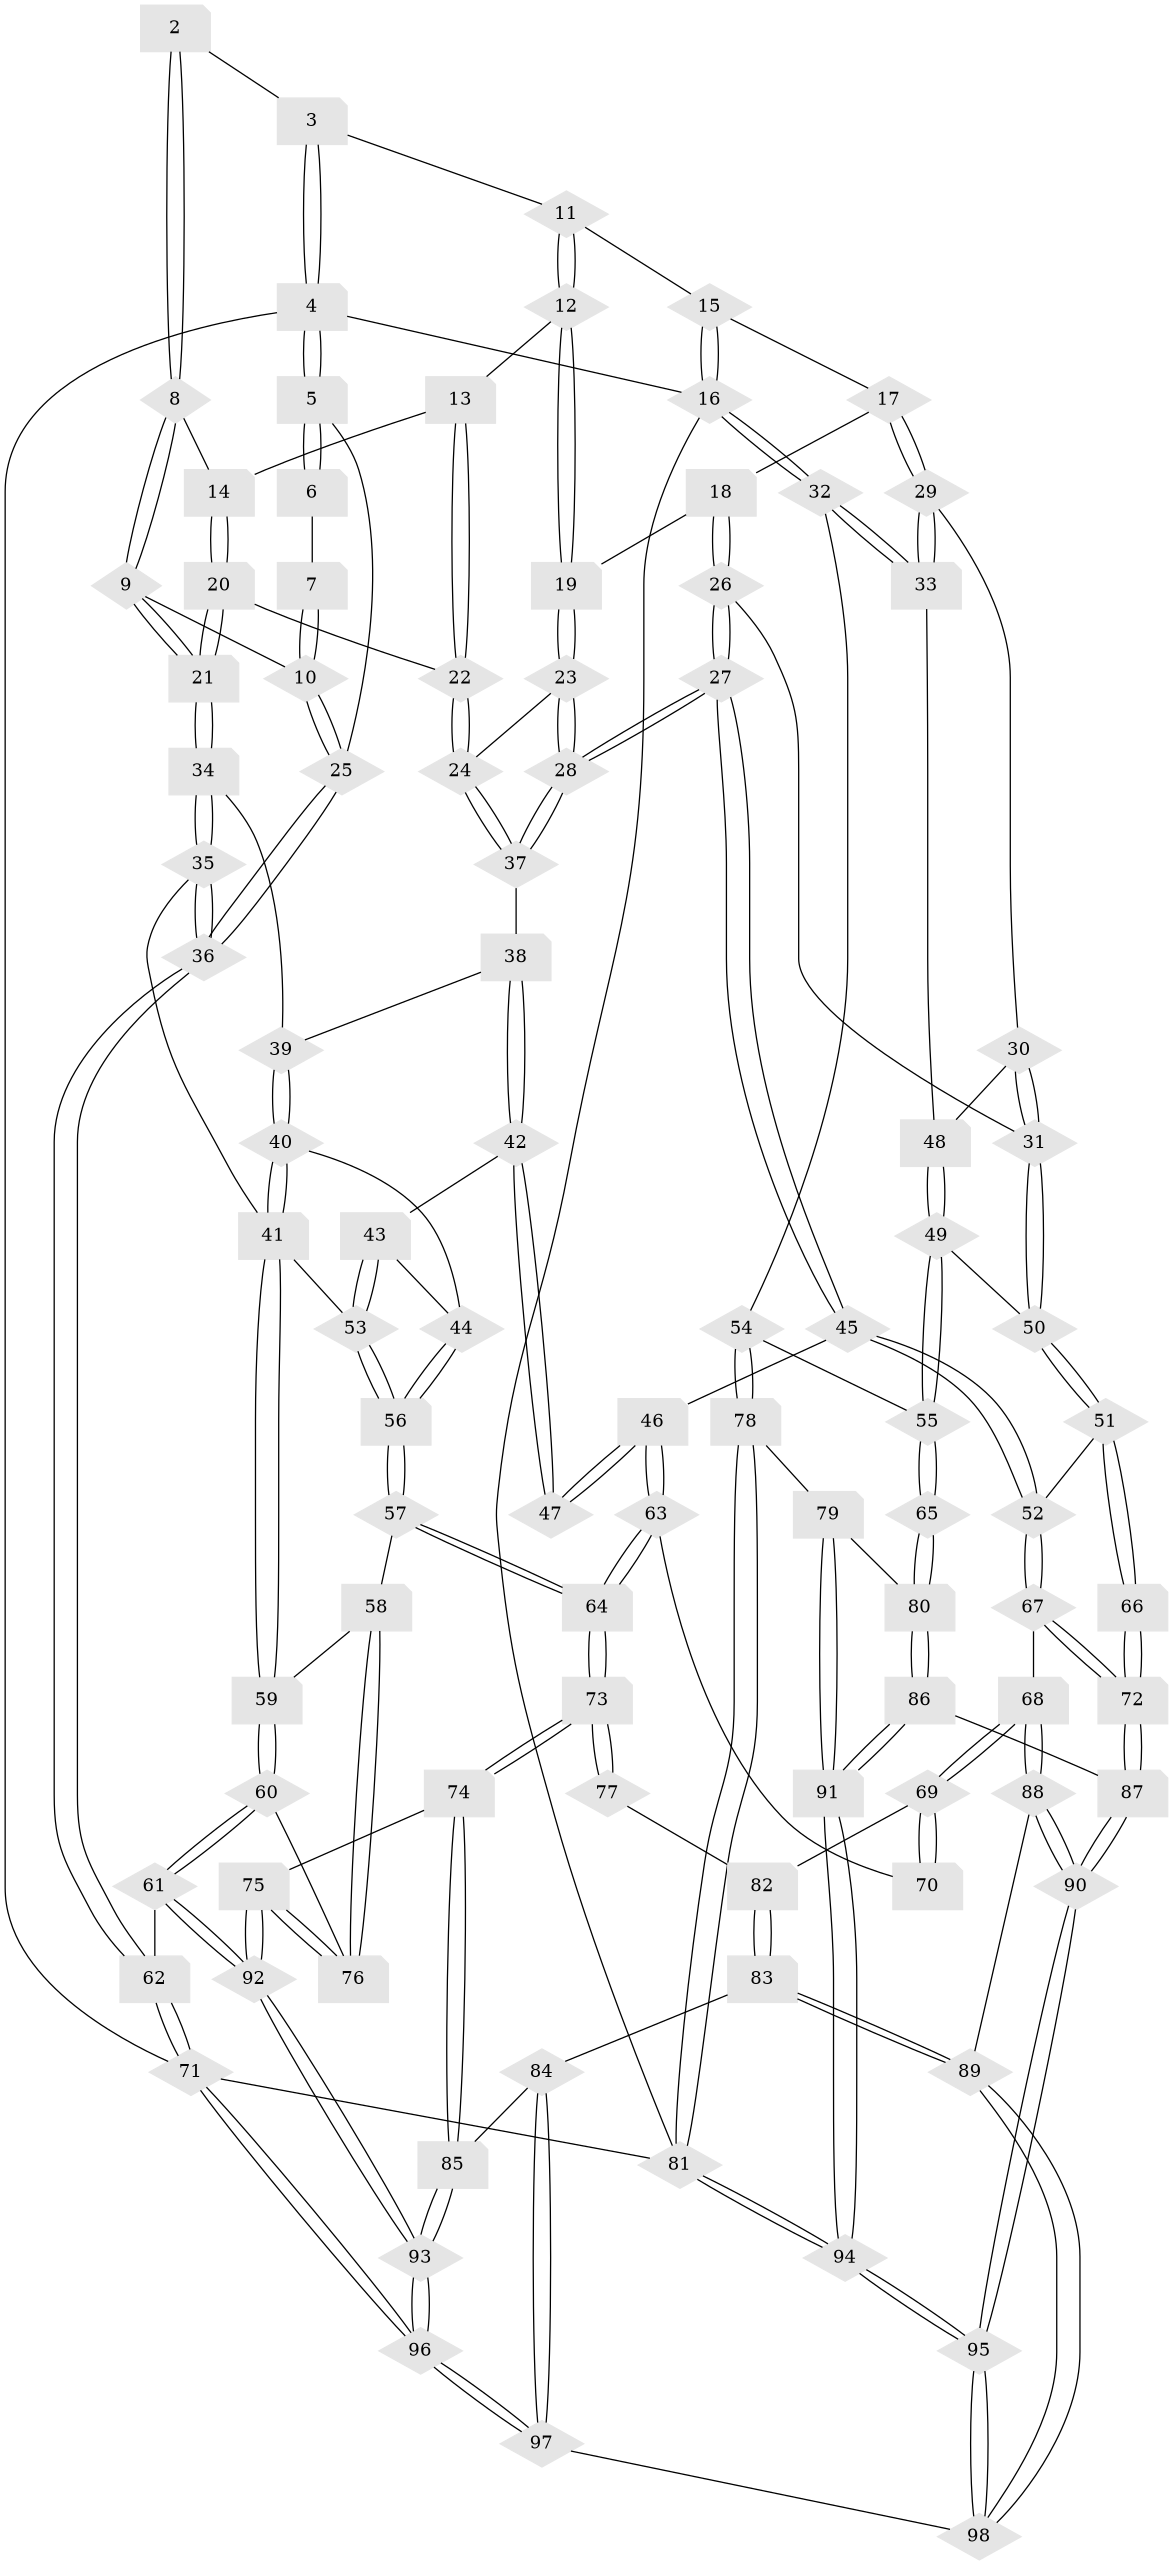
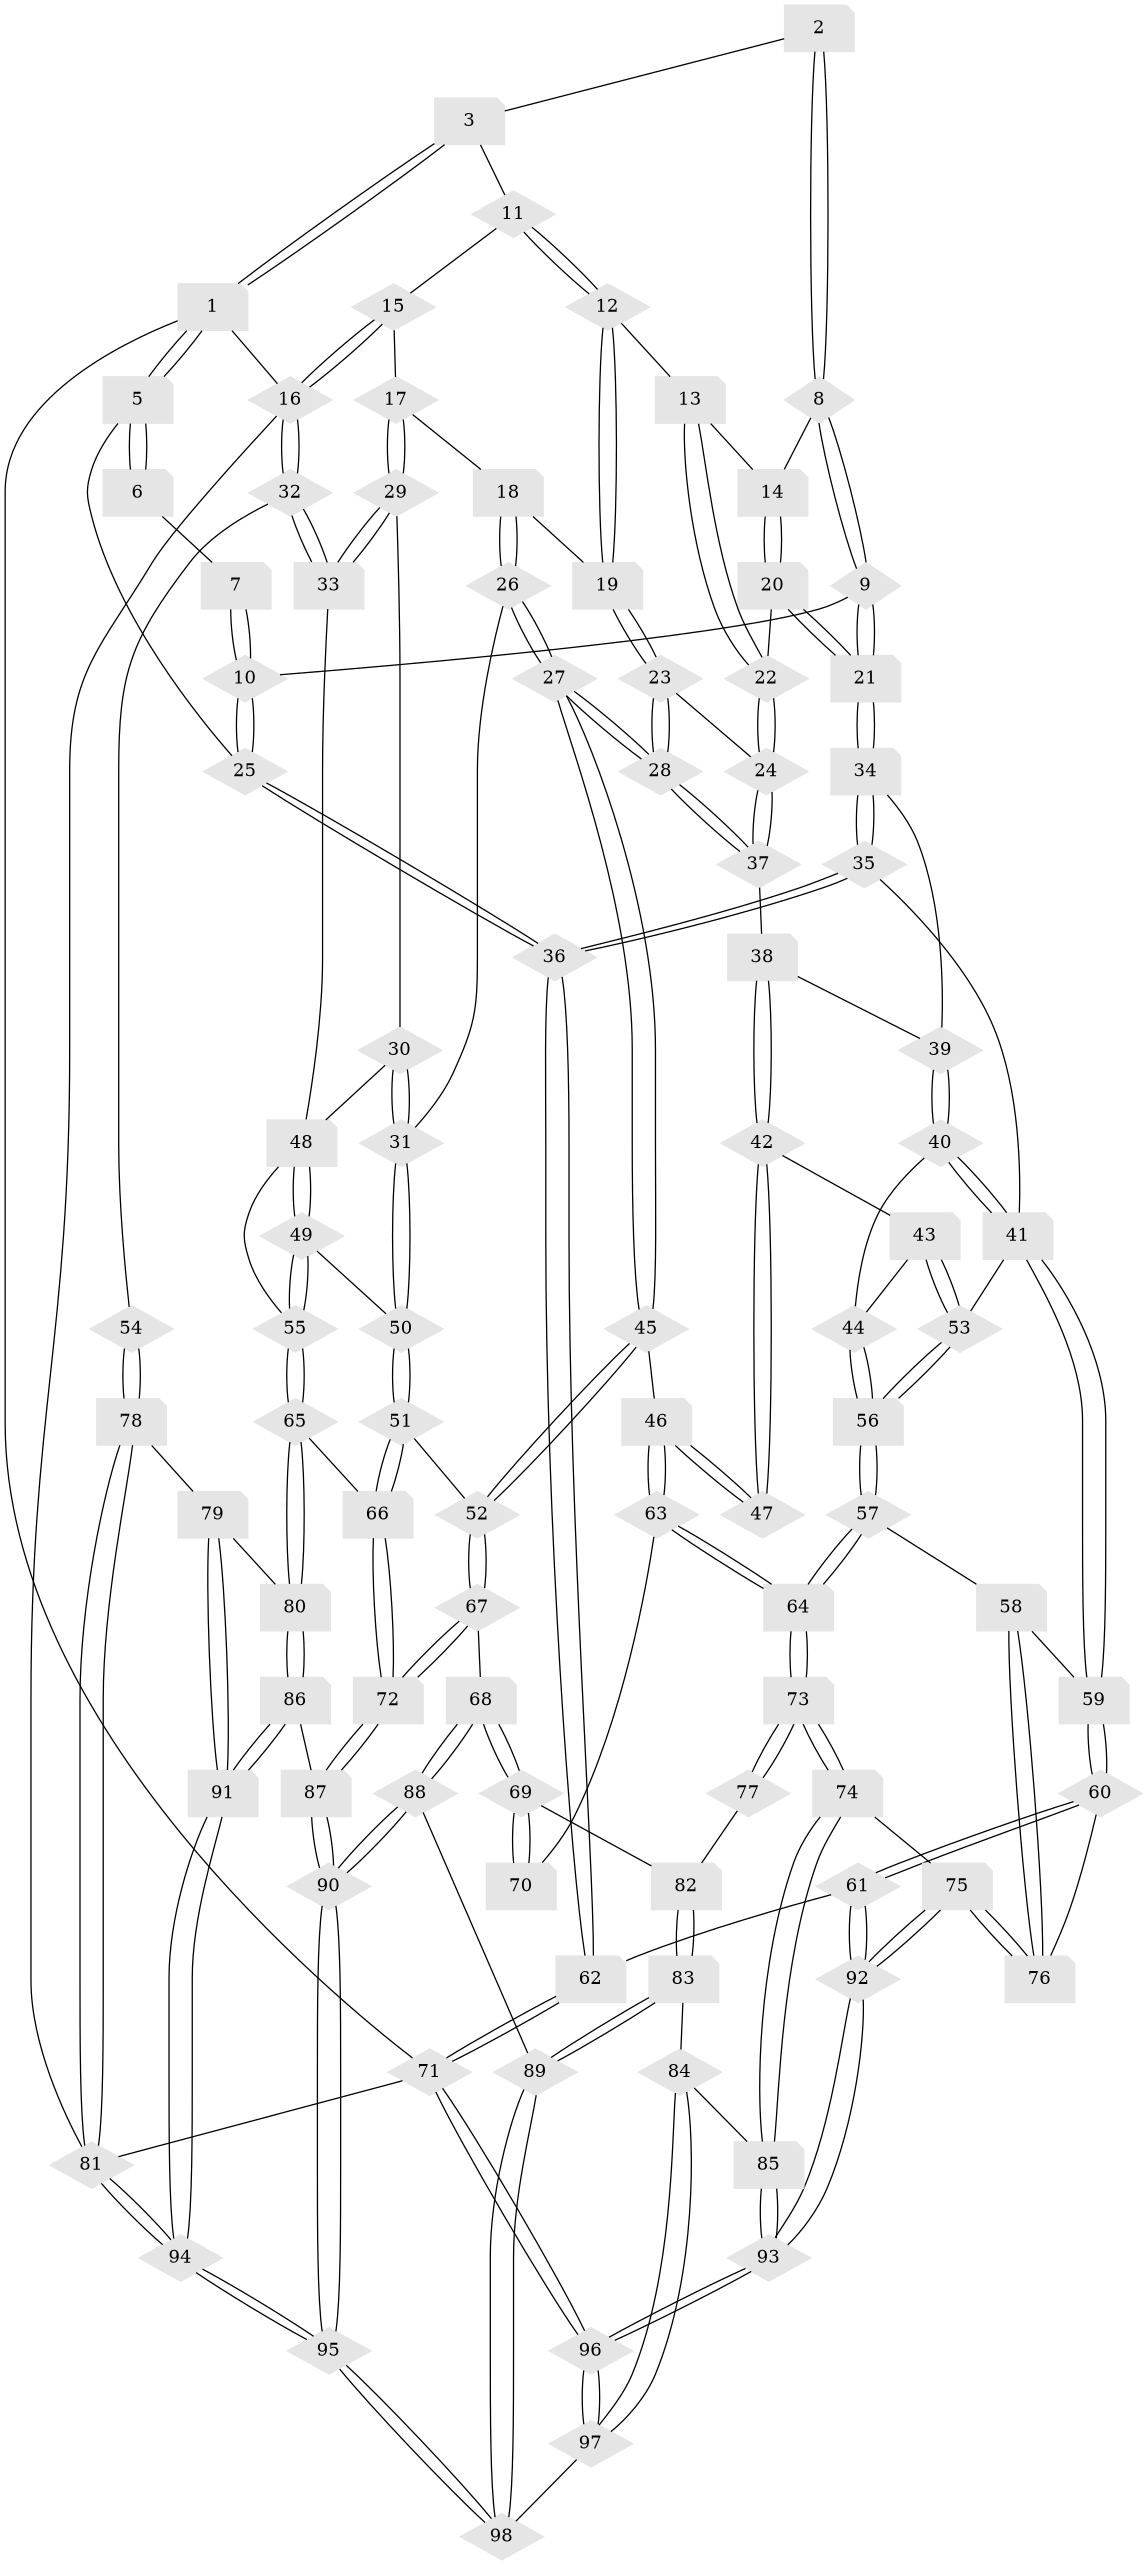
node "4": label "4" -> "1"
edge "54" -- "55": now "48" -- "55"
edge "65" -- "66": added
